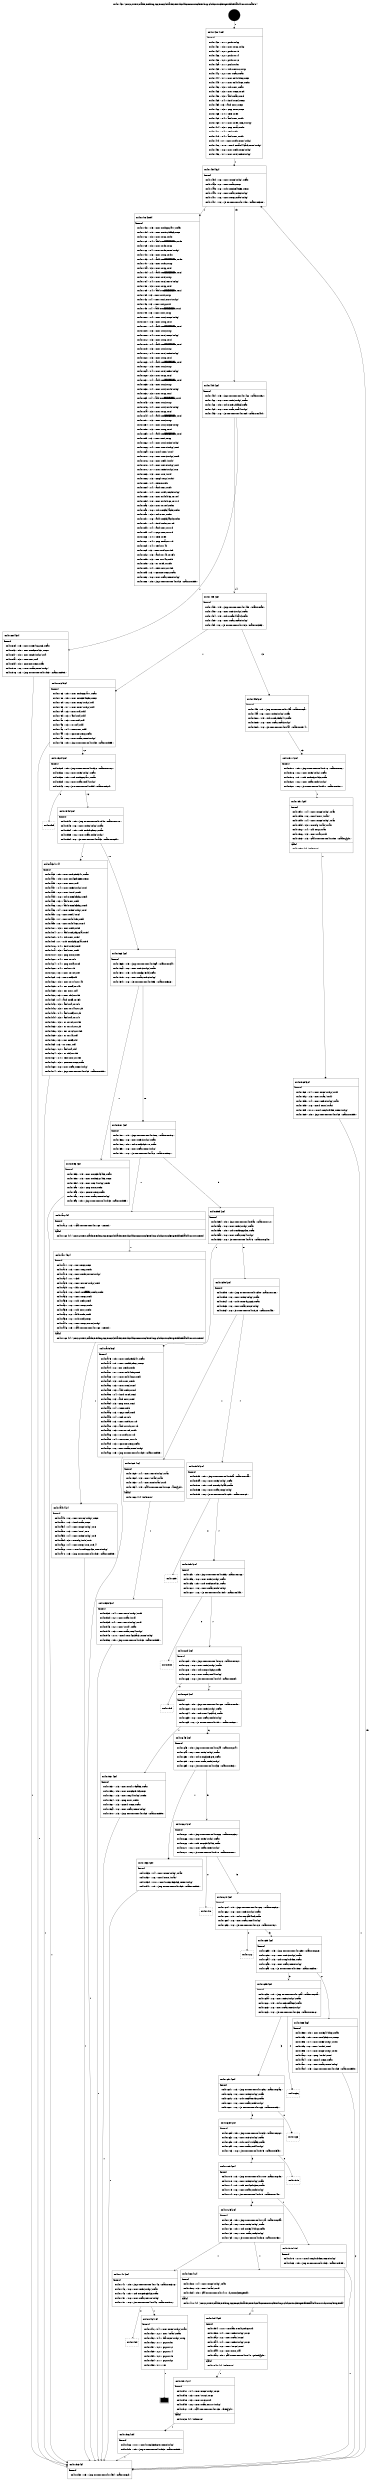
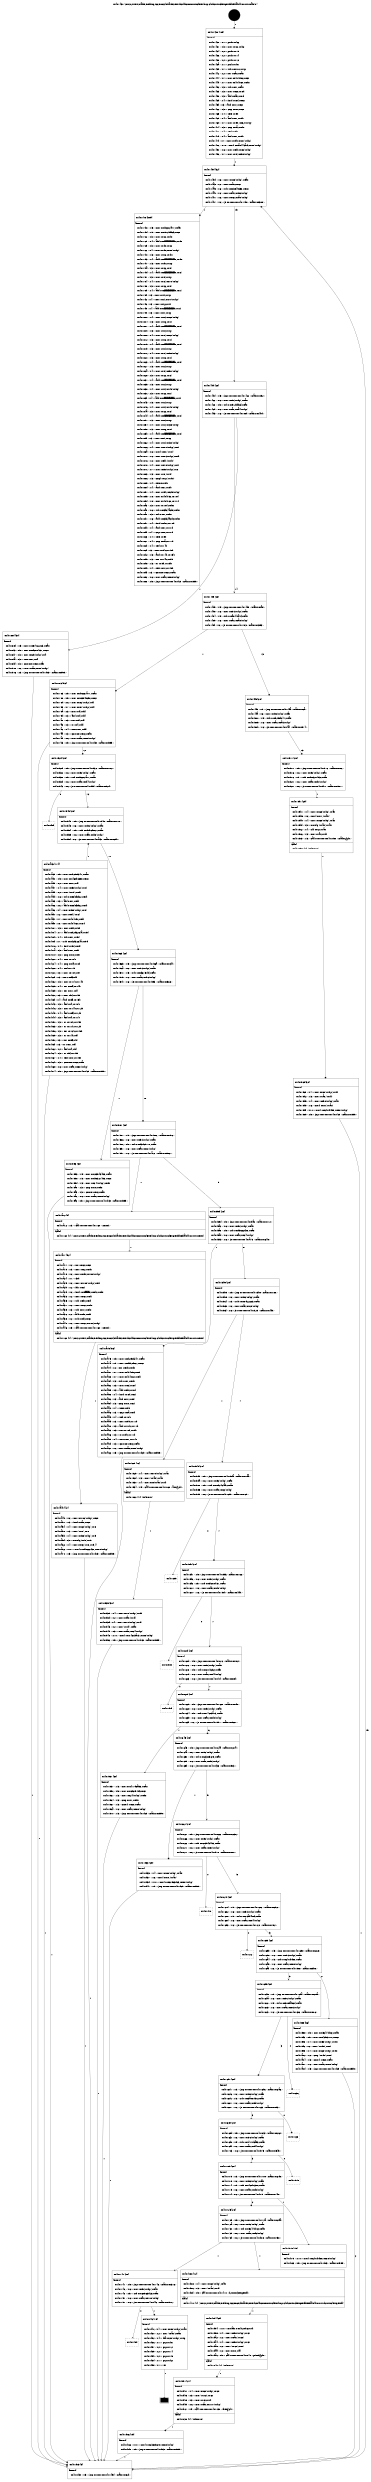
edge "0x401549 [28]" -> "0x401acb [174]": reversed
edge "0x401b79 [15]" -> "0x401dc9 [5]": removed, label "1"
